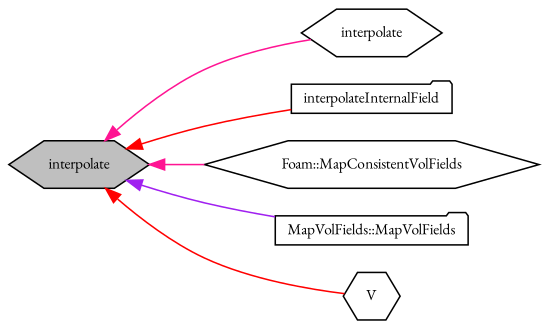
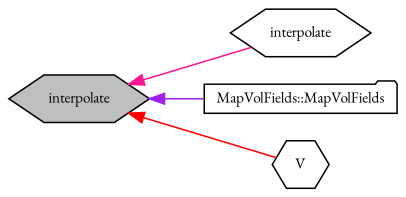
node "interpolateInternalField": removed
node "Foam::MapConsistentVolFields": removed
